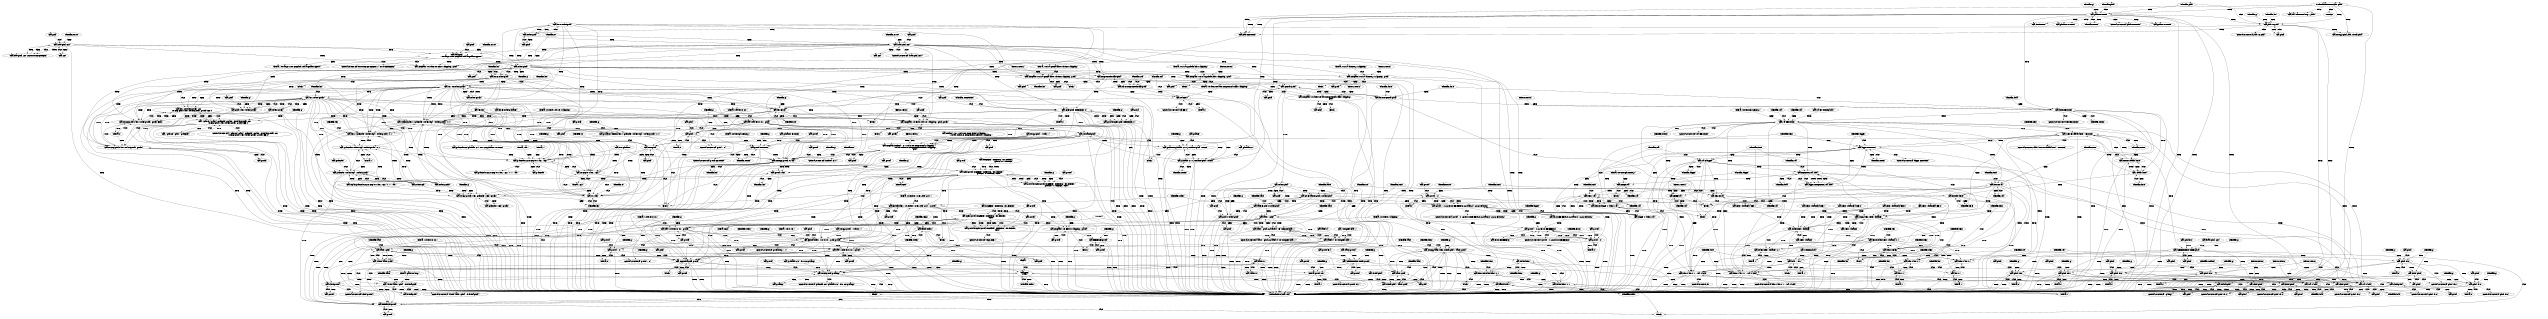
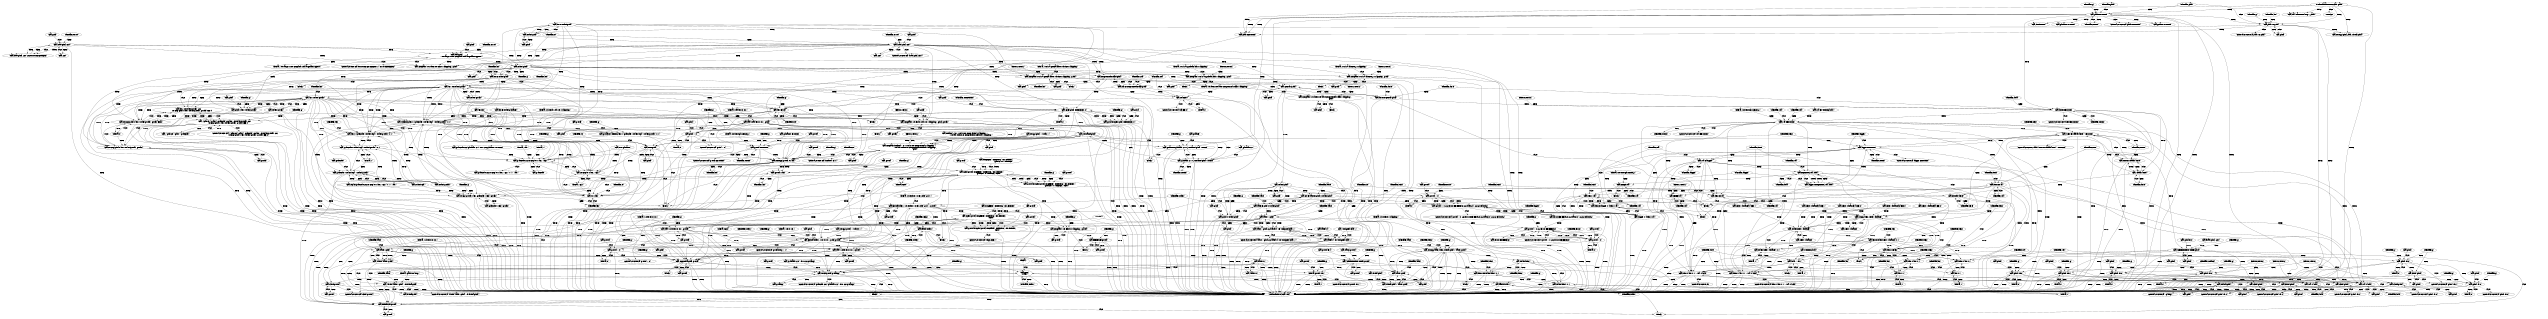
edge "(Call,next->d_name[0] == 0)" -> "(Call,strcpy(item, next->d_name))": removed, label "DDG:"
edge "(Call,g.stamp)" -> "(Call,touch(g.outf, g.stamp))": label "CFG: " -> "AST: "
